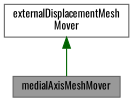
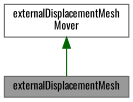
node "medialAxisMeshMover": label "medialAxisMeshMover" -> "externalDisplacementMesh"
